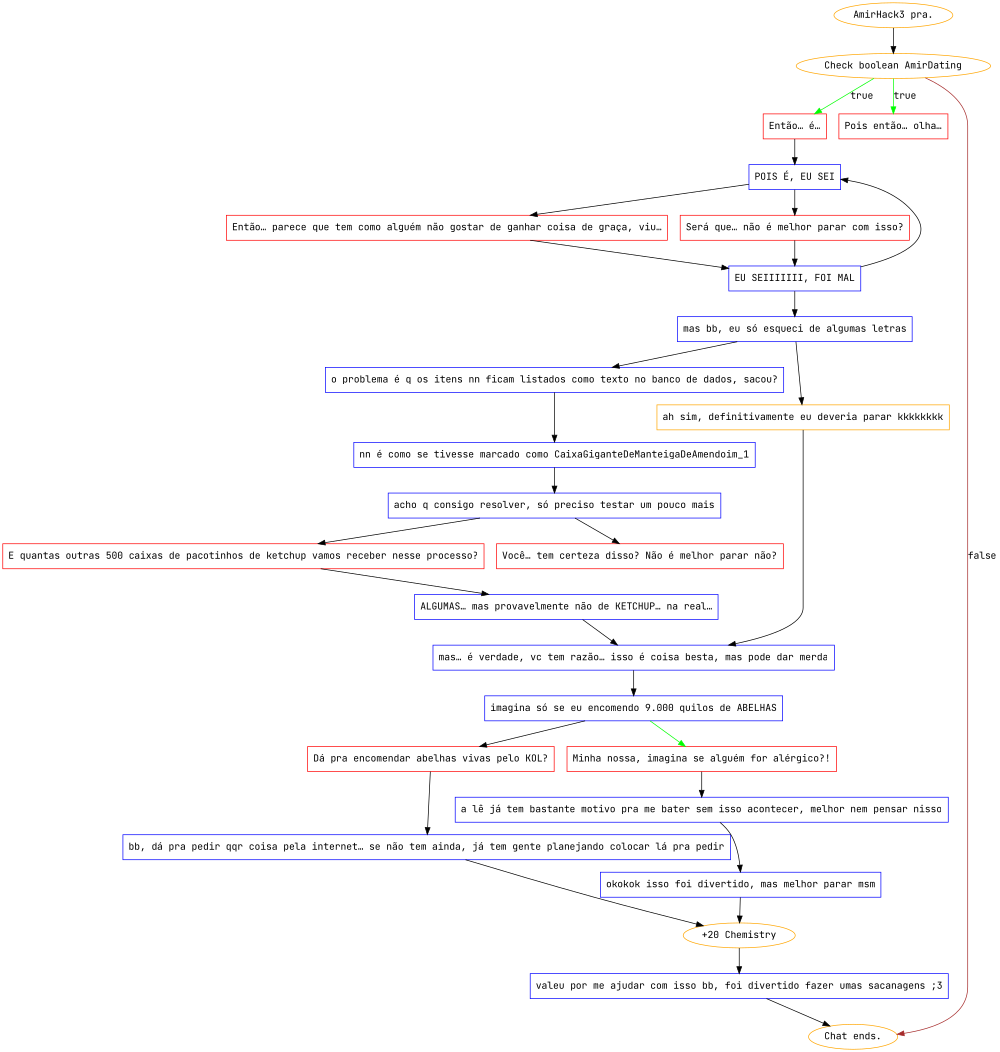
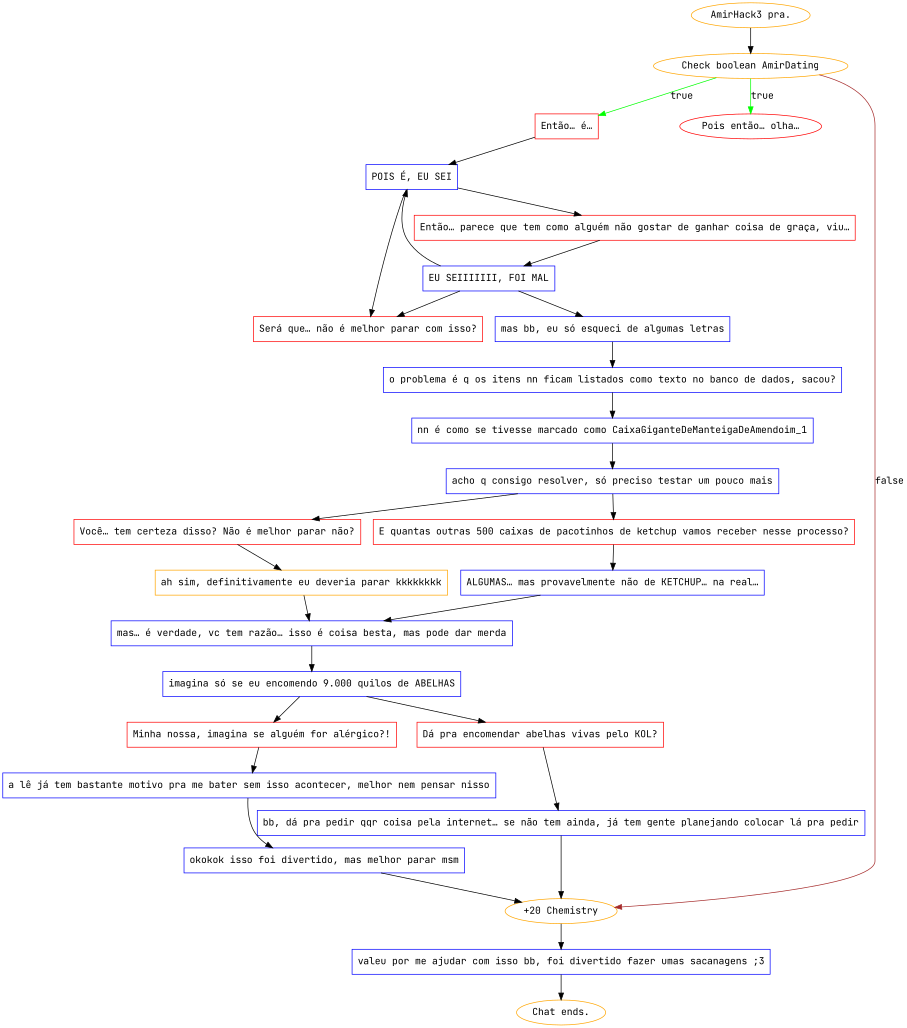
node "Pois então… olha…": shape box -> ellipse
edge "Será que… não é melhor parar com isso?" -> "EU SEIIIIIII, FOI MAL": reversed
edge "mas bb, eu só esqueci de algumas letras" -> "ah sim, definitivamente eu deveria parar kkkkkkkk": now "Você… tem certeza disso? Não é melhor parar não?" -> "ah sim, definitivamente eu deveria parar kkkkkkkk"
edge "Check boolean AmirDating" -> "Chat ends.": now "Check boolean AmirDating" -> "+20 Chemistry"
edge "imagina só se eu encomendo 9.000 quilos de ABELHAS" -> "Minha nossa, imagina se alguém for alérgico?!": color green -> black
